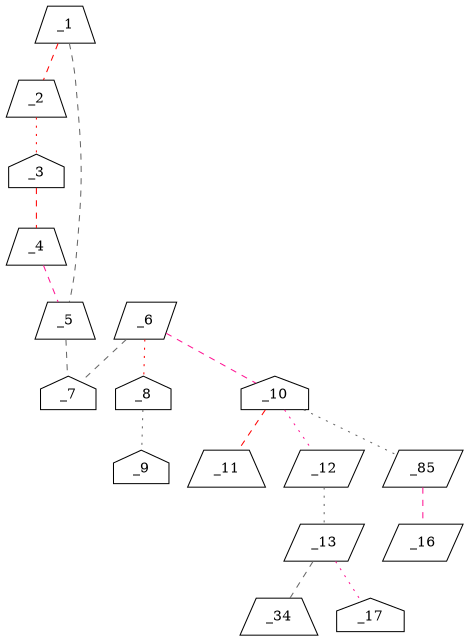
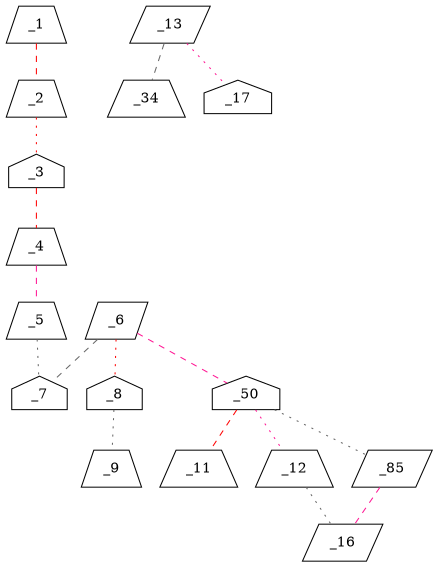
edge "_1" -- "_5": removed
edge "_5" -- "_7": style dashed -> dotted
node "_10": label "_10" -> "_50"
node "_9": shape house -> trapezium
node "_12": shape parallelogram -> trapezium
edge "_12" -- "_13": now "_12" -- "_16"
